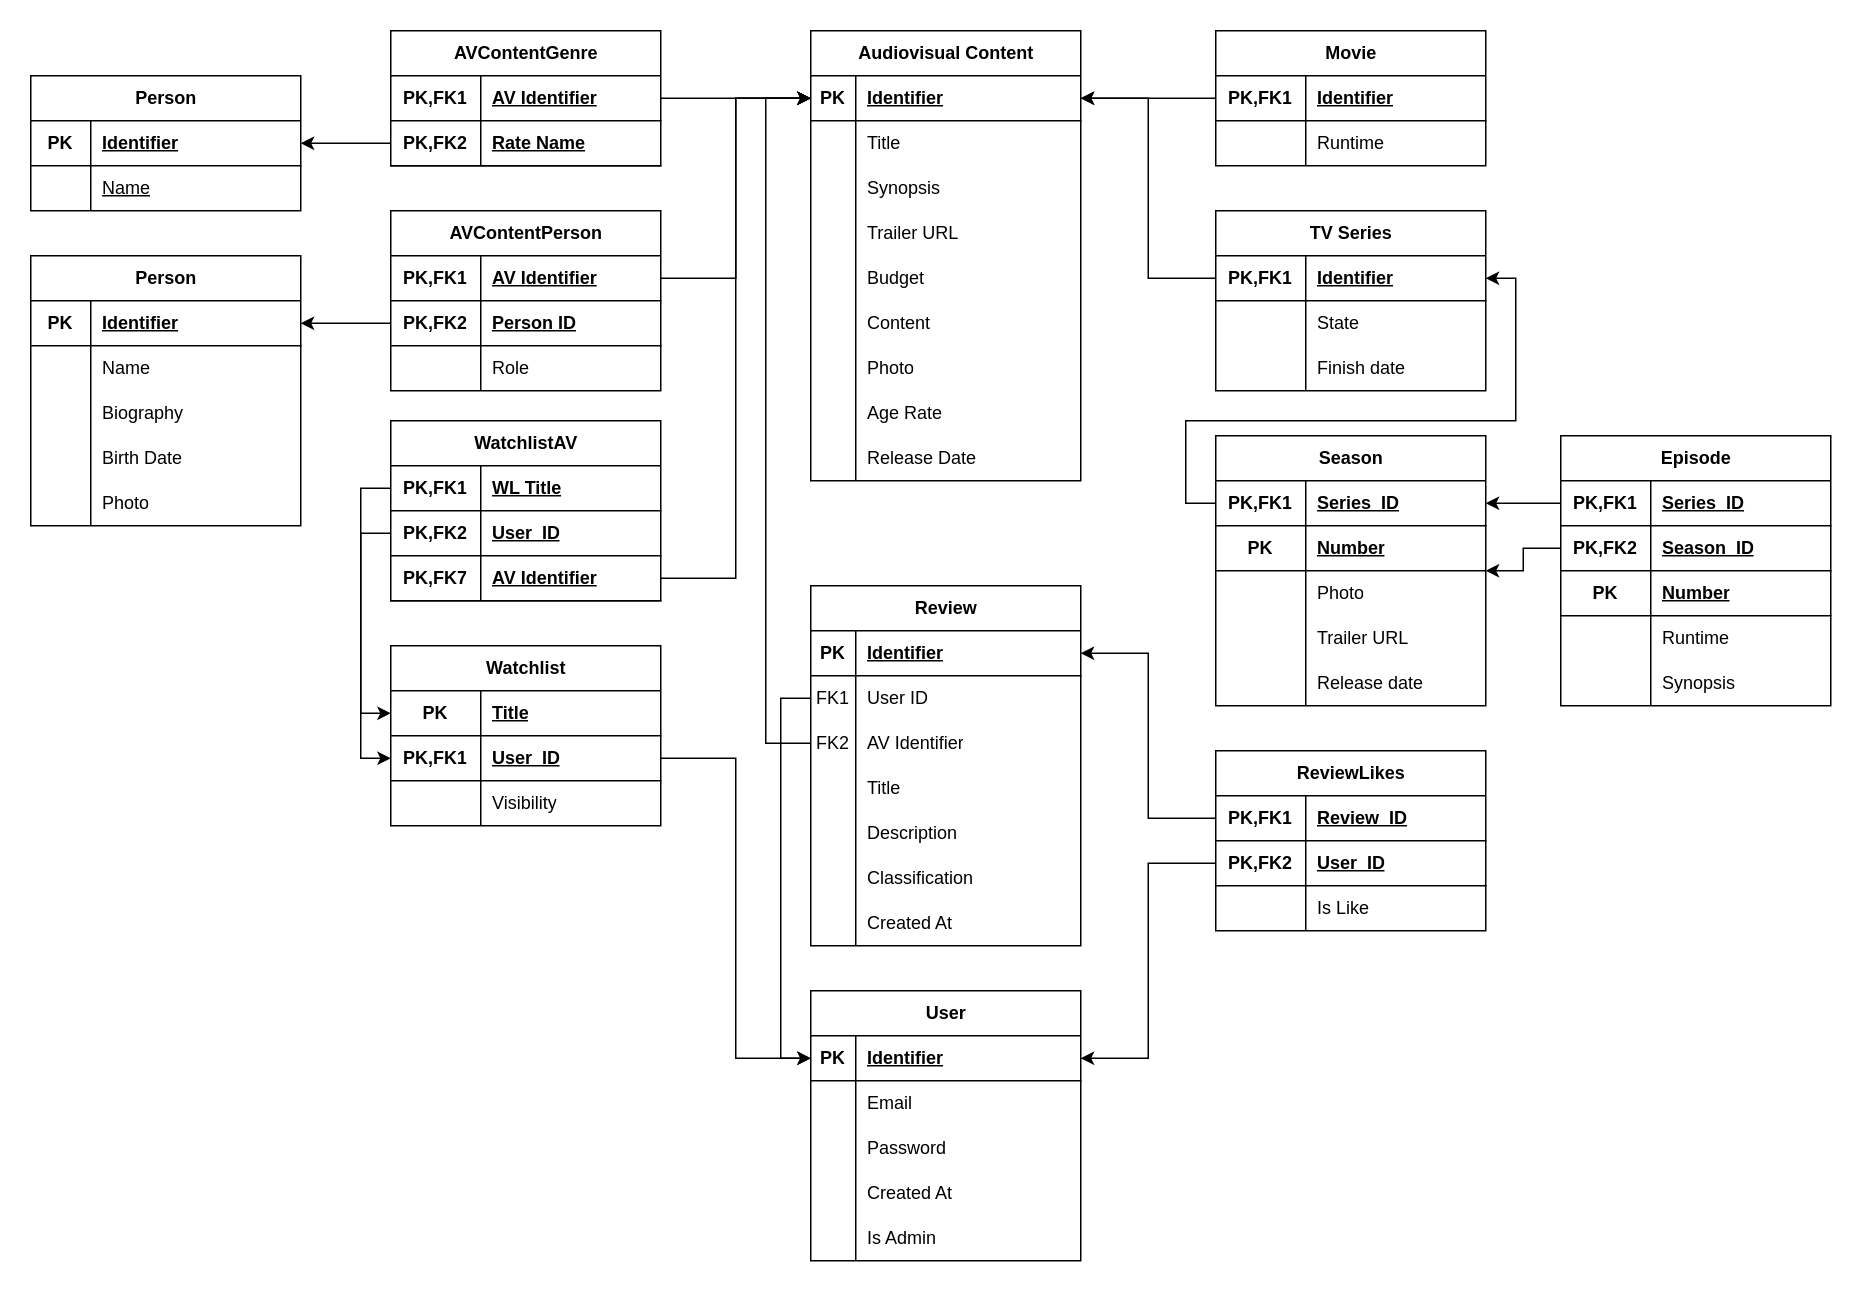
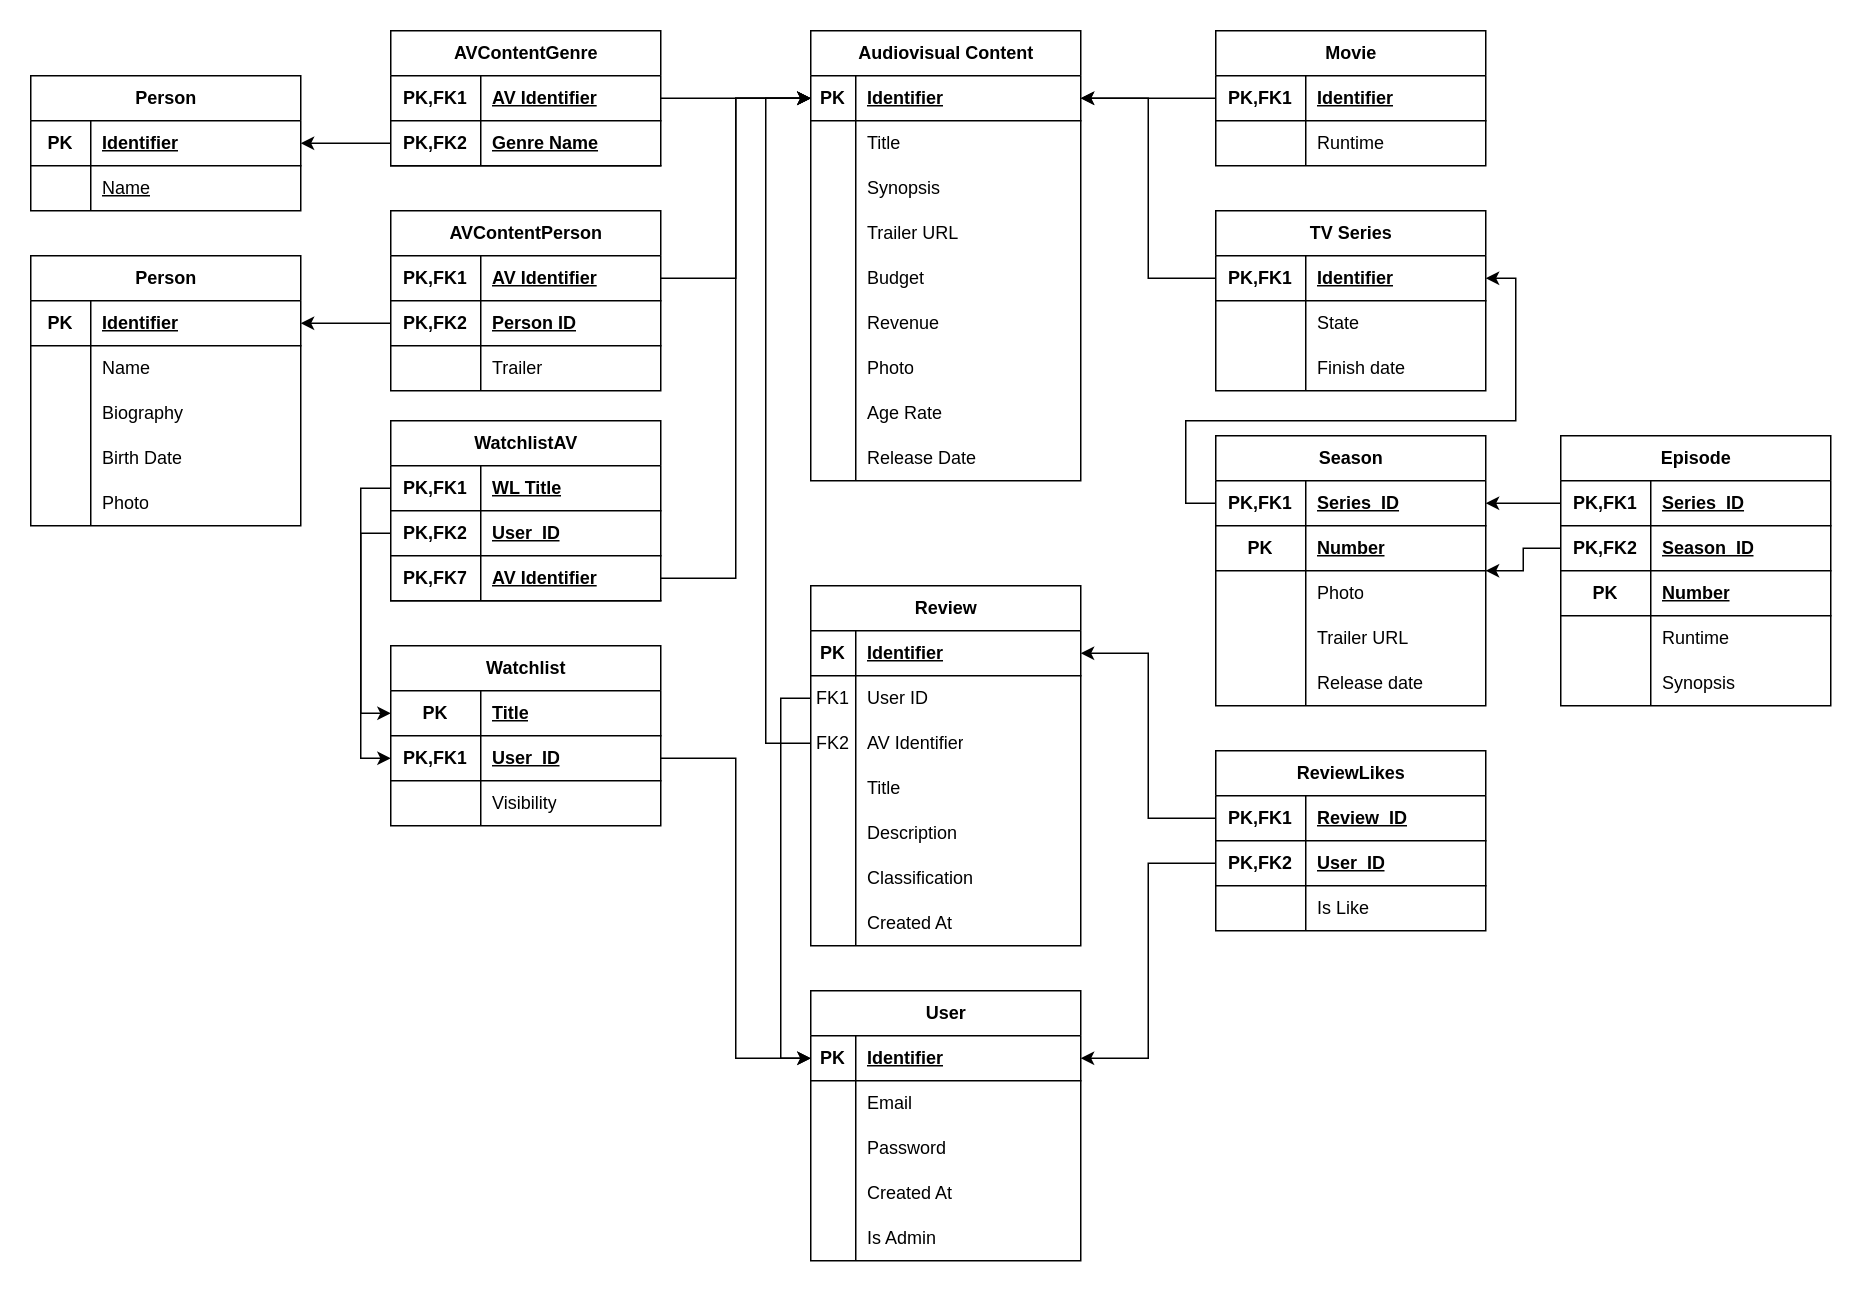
node "Rate Name": label "Rate Name" -> "Genre Name"
node "Content": label "Content" -> "Revenue"
node "Role": label "Role" -> "Trailer"
